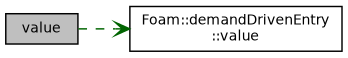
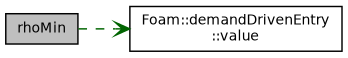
node "value": label "value" -> "rhoMin"
